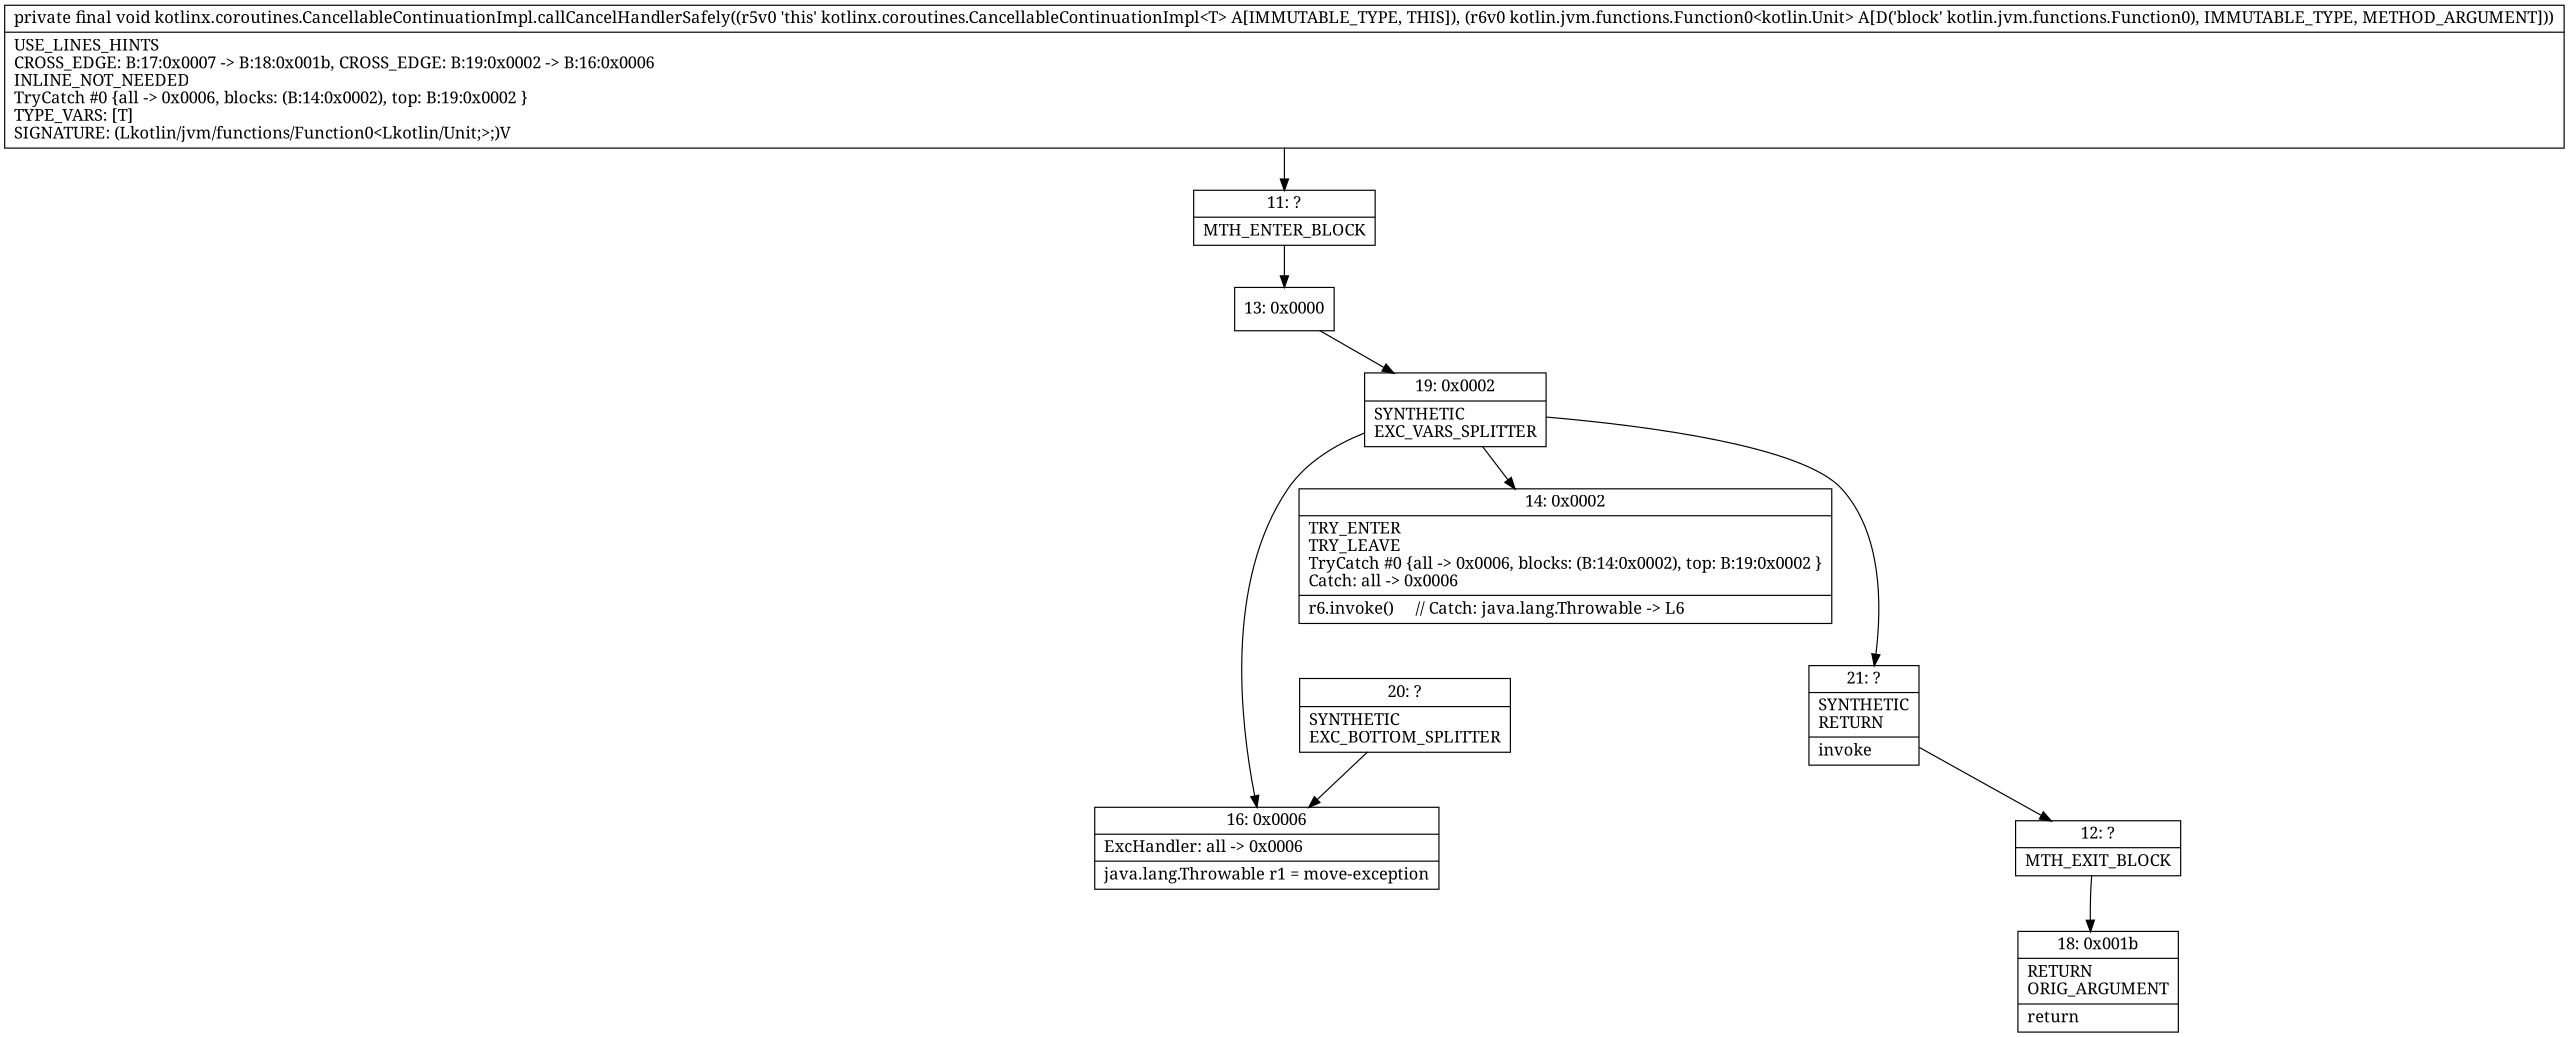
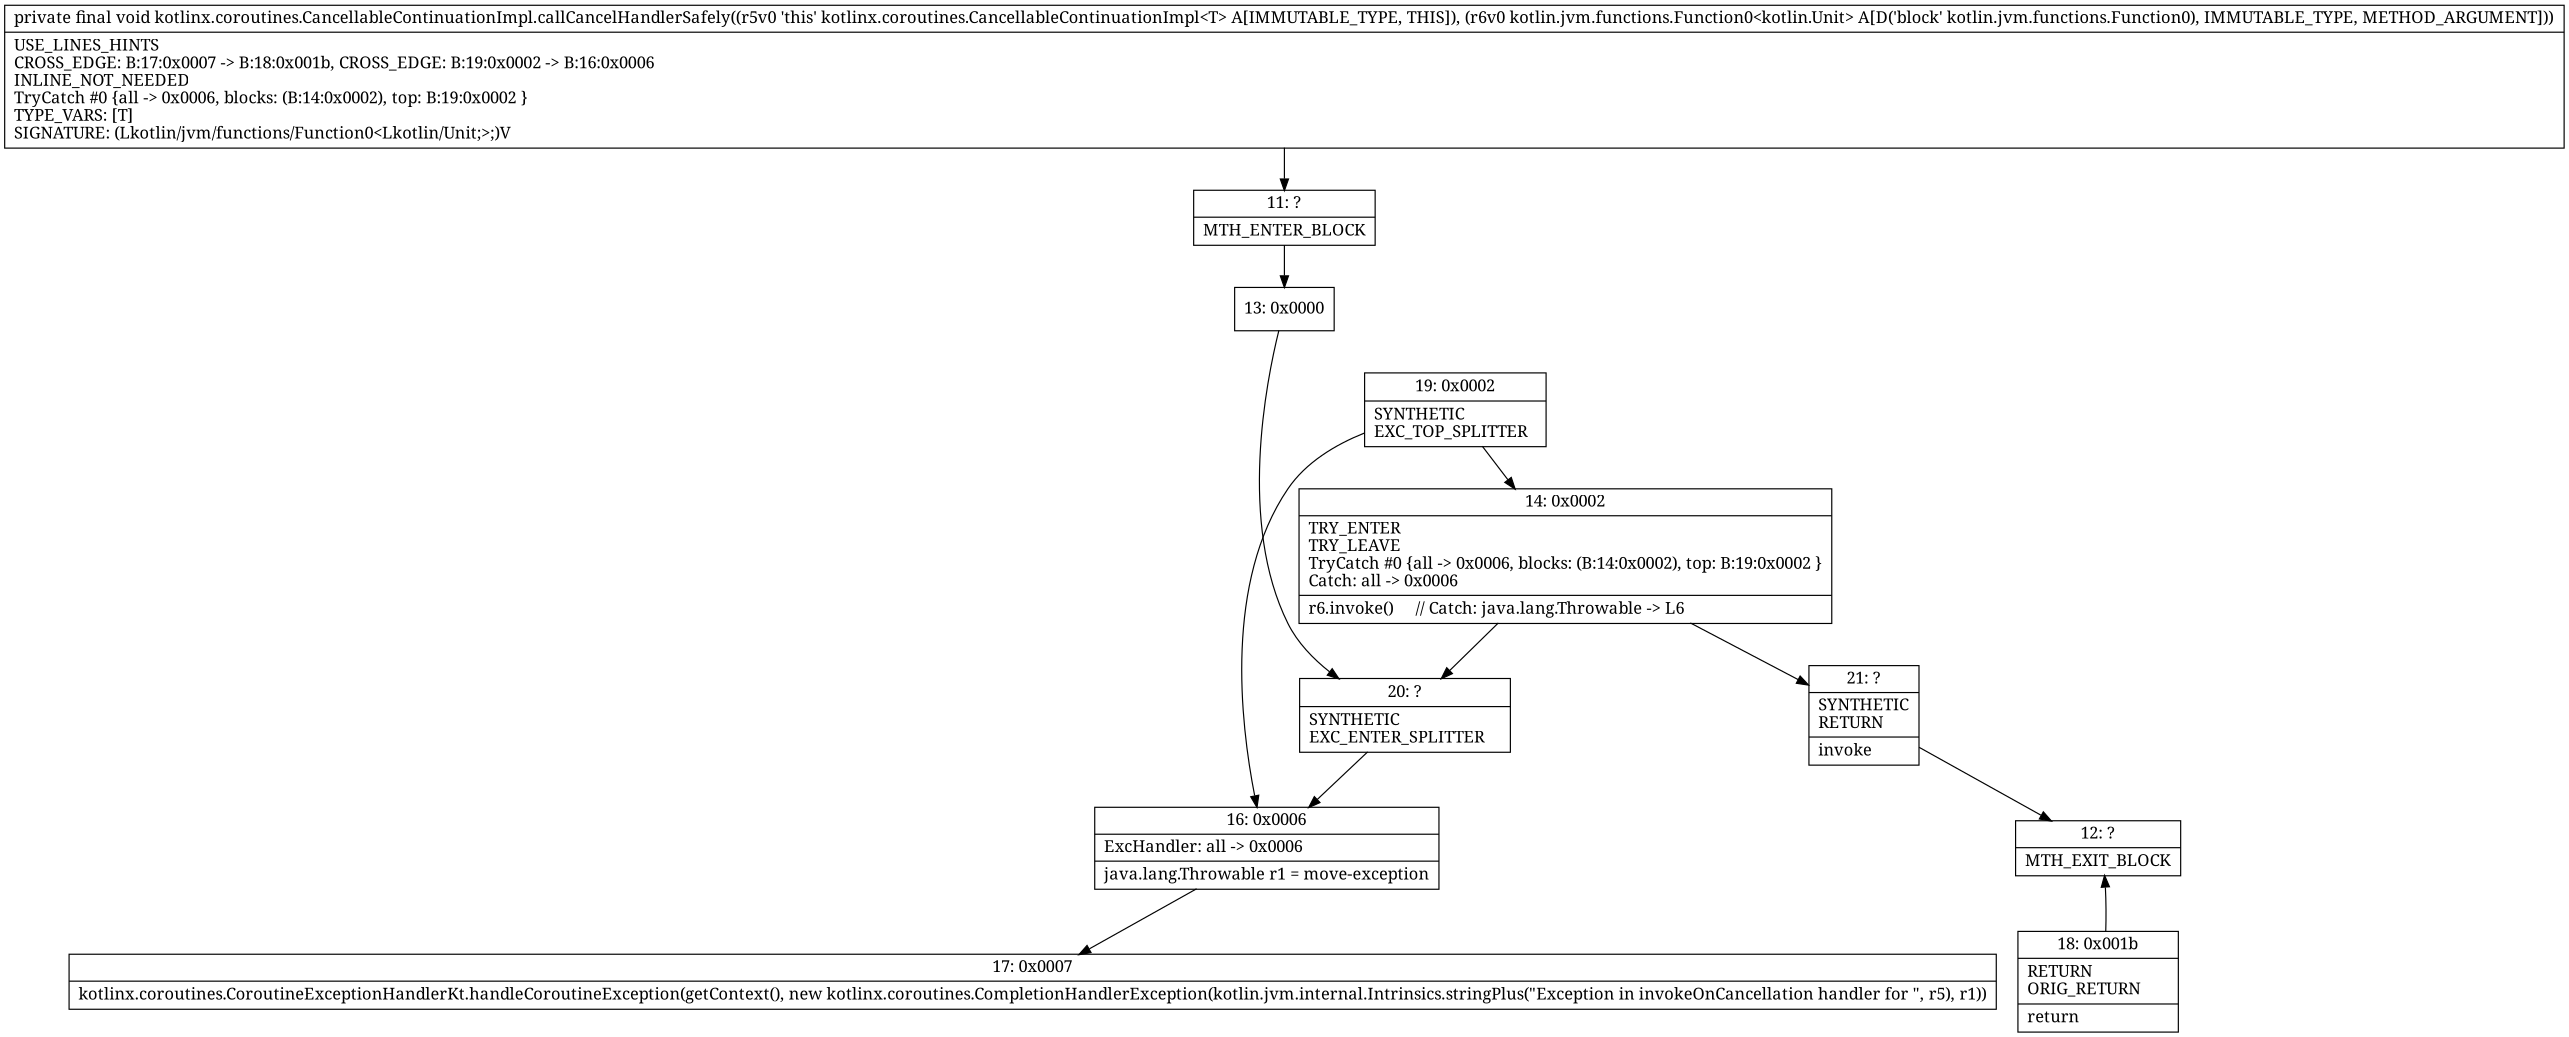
edge "13: 0x0000" -> "19: 0x0002": now "13: 0x0000" -> "20: ?"
node "19: 0x0002": text "EXC_VARS_SPLITTER" -> "EXC_TOP_SPLITTER"
edge "19: 0x0002" -> "21: ?": now "14: 0x0002" -> "21: ?"
edge "14: 0x0002" -> "20: ?": added
node "20: ?": text "EXC_BOTTOM_SPLITTER" -> "EXC_ENTER_SPLITTER"
edge "12: ?" -> "18: 0x001b": reversed
node "17: 0x0007": added
node "18: 0x001b": text "ORIG_ARGUMENT" -> "ORIG_RETURN"
